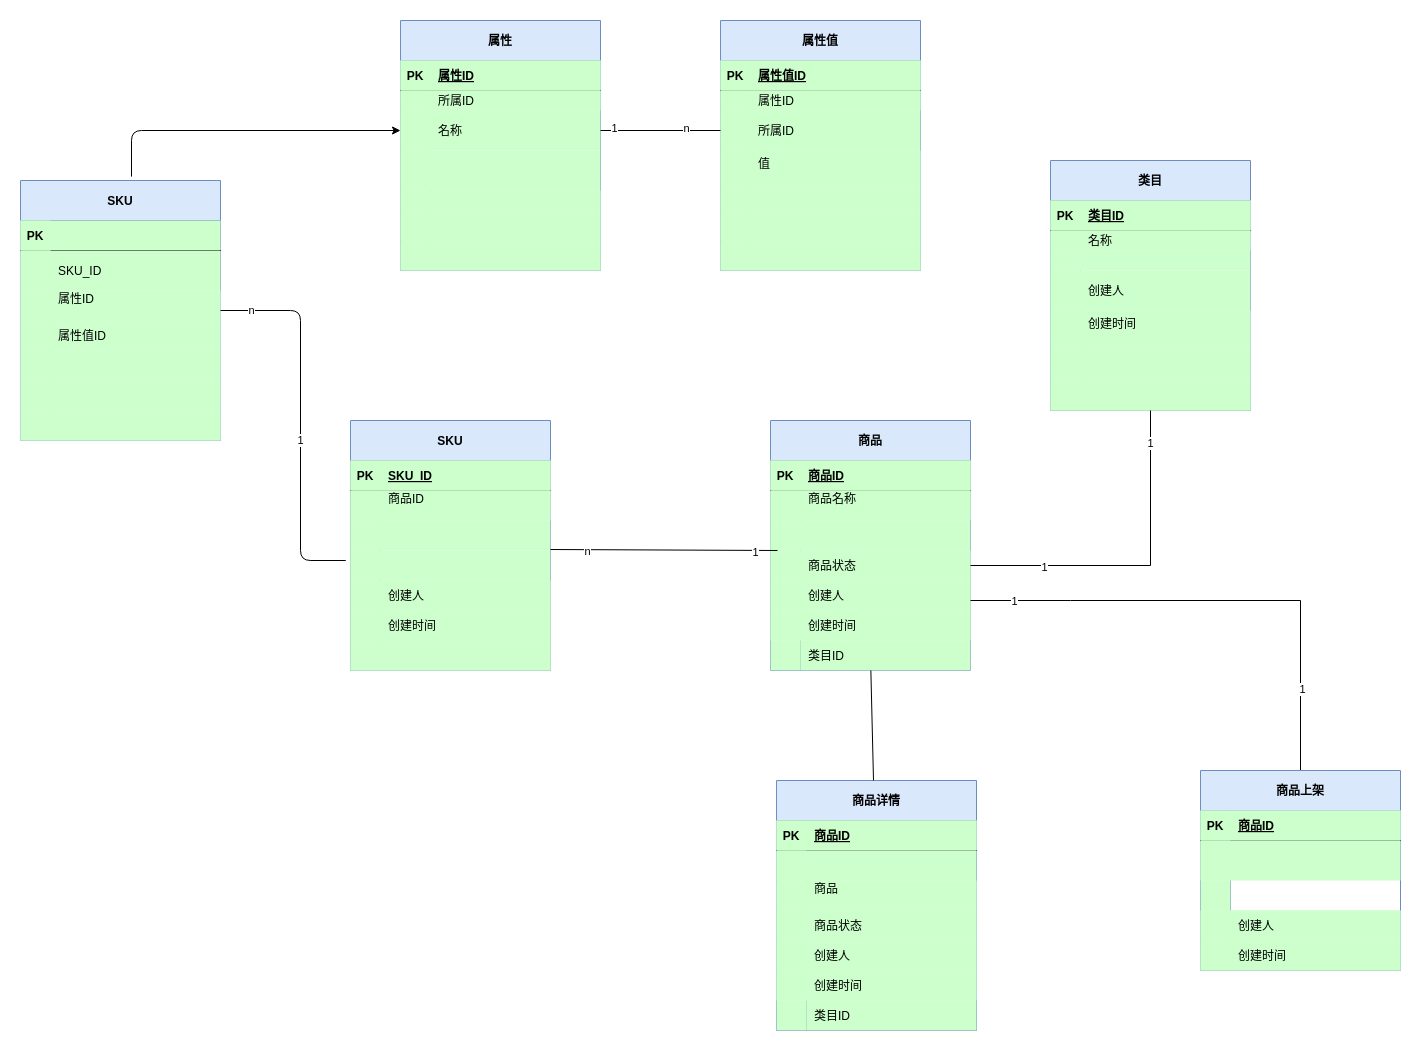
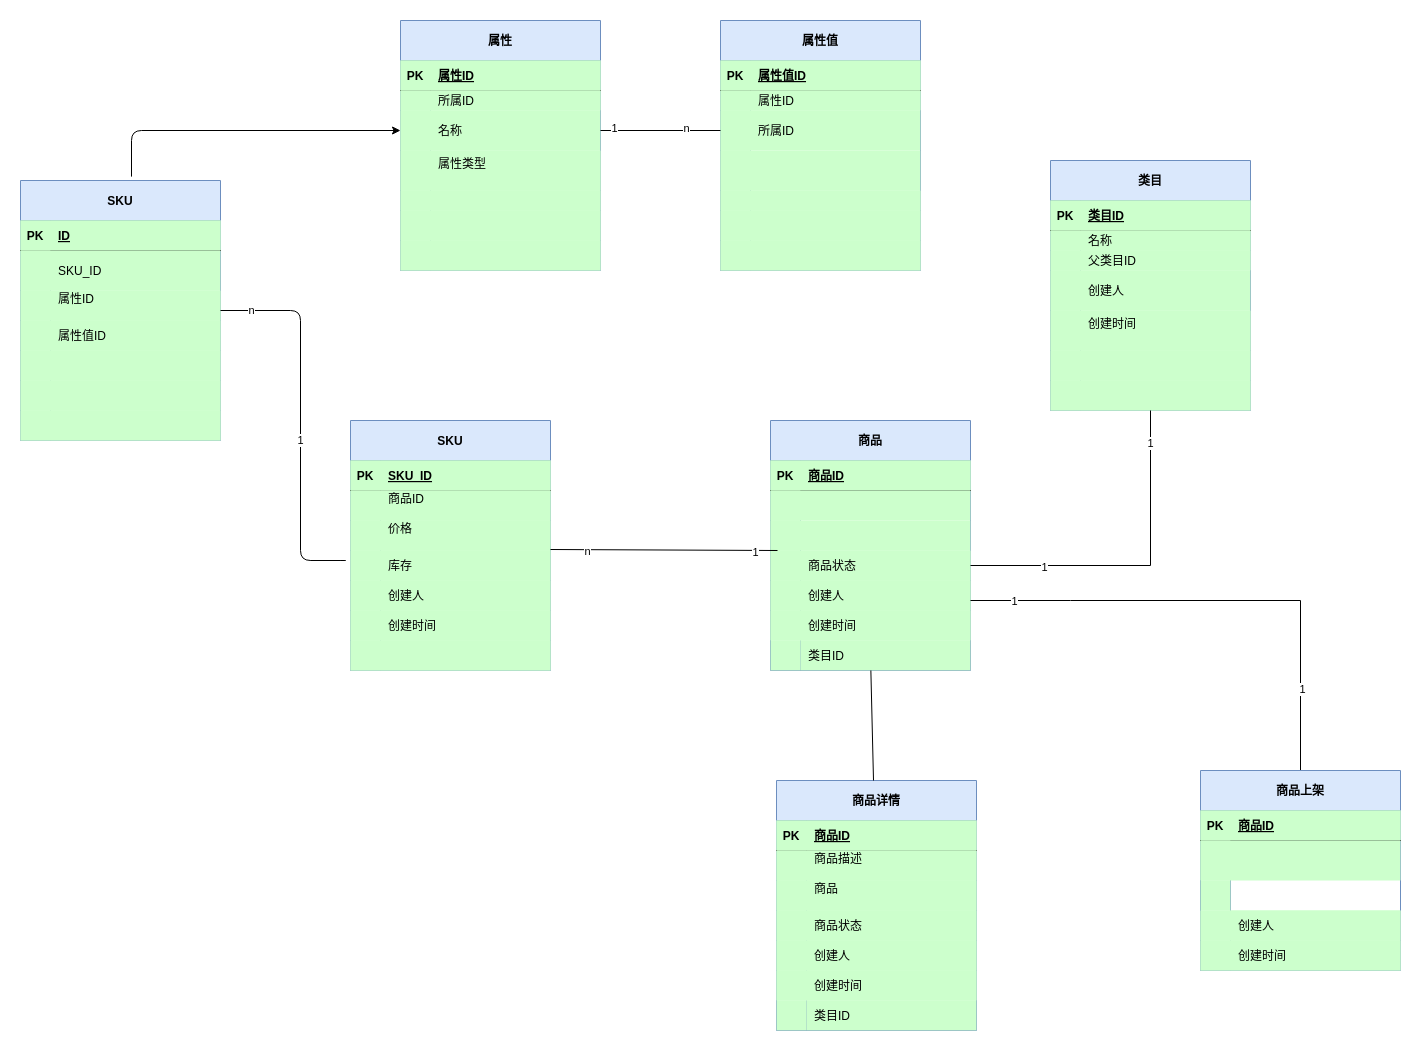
node "属性类型": added
node "值": removed
node "ID": added
node "父类目ID": added
node "商品名称": removed
node "价格": added
node "库存": added
node "商品描述": added
